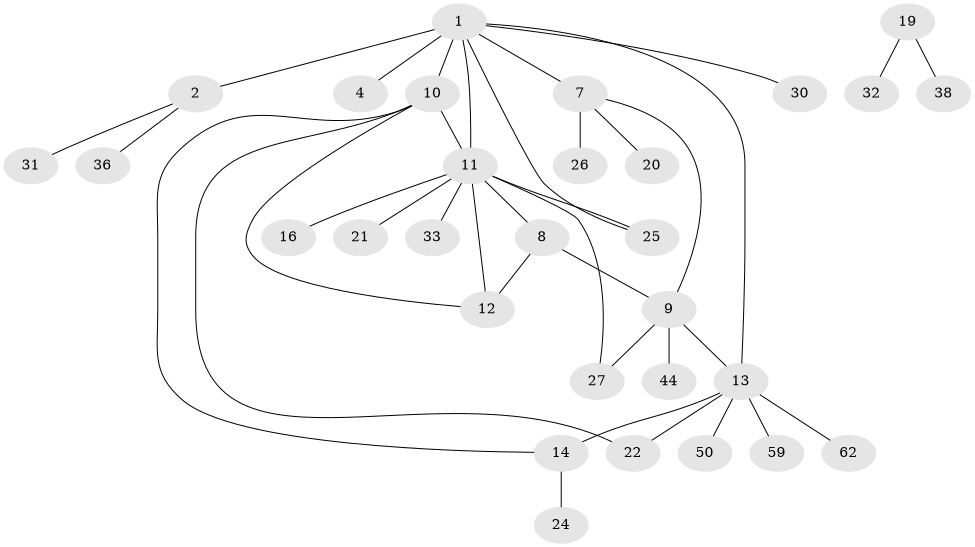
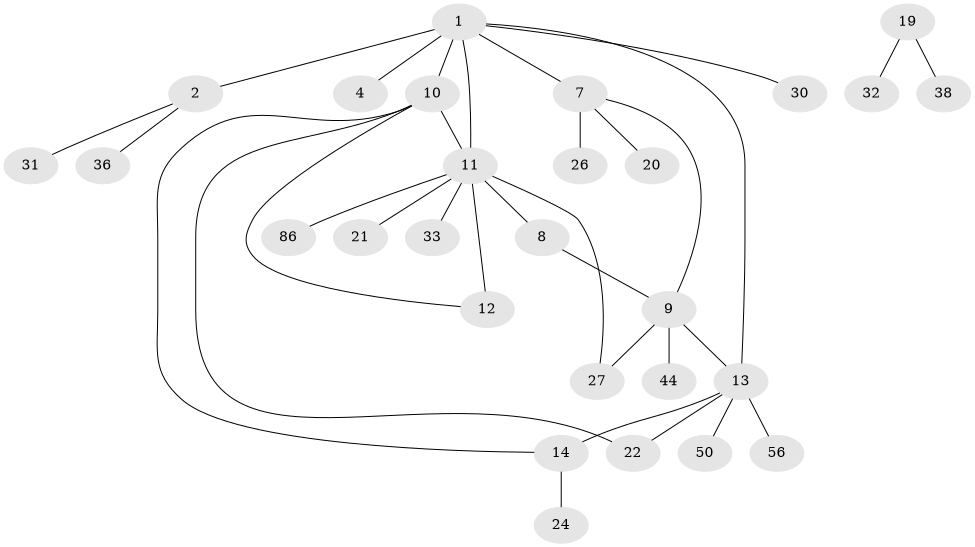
node "16": label "16" -> "86"
node "25": removed
edge "8" -- "12": removed
node "59": label "59" -> "56"
node "62": removed
